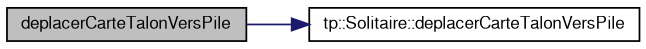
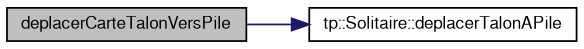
node "tp::Solitaire::deplacerCarteTalonVersPile": label "tp::Solitaire::deplacerCarteTalonVersPile" -> "tp::Solitaire::deplacerTalonAPile"
